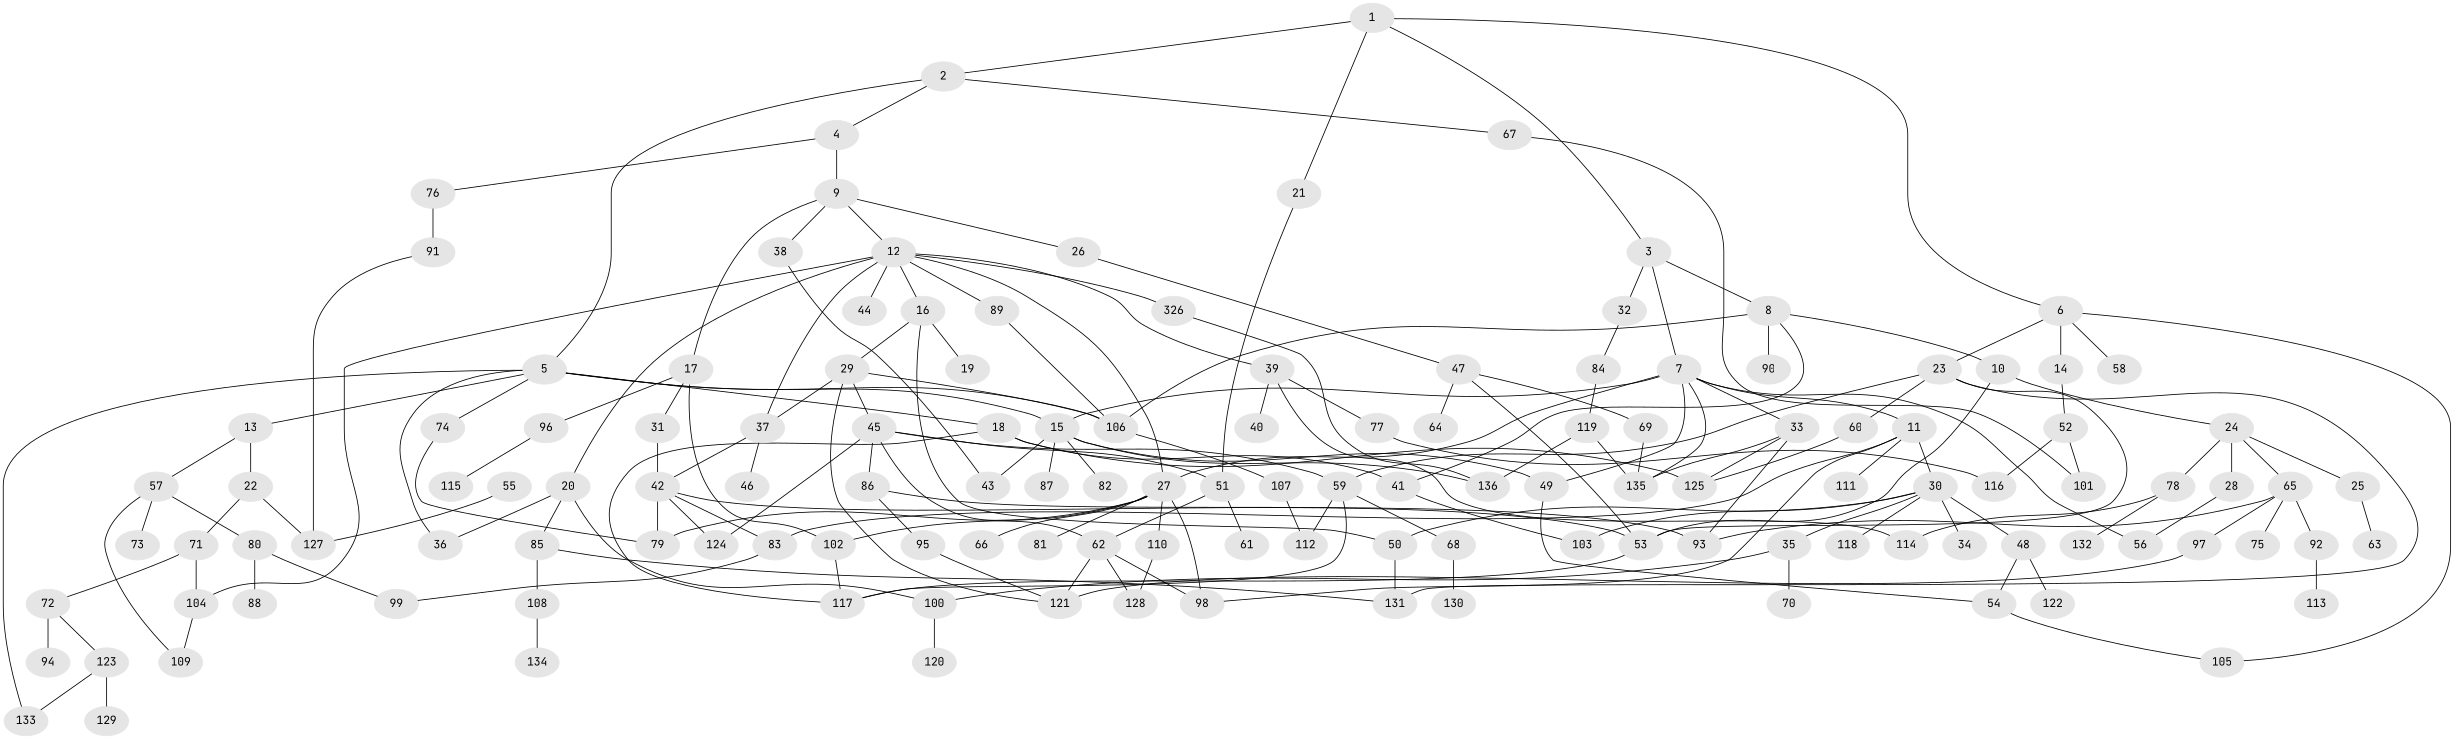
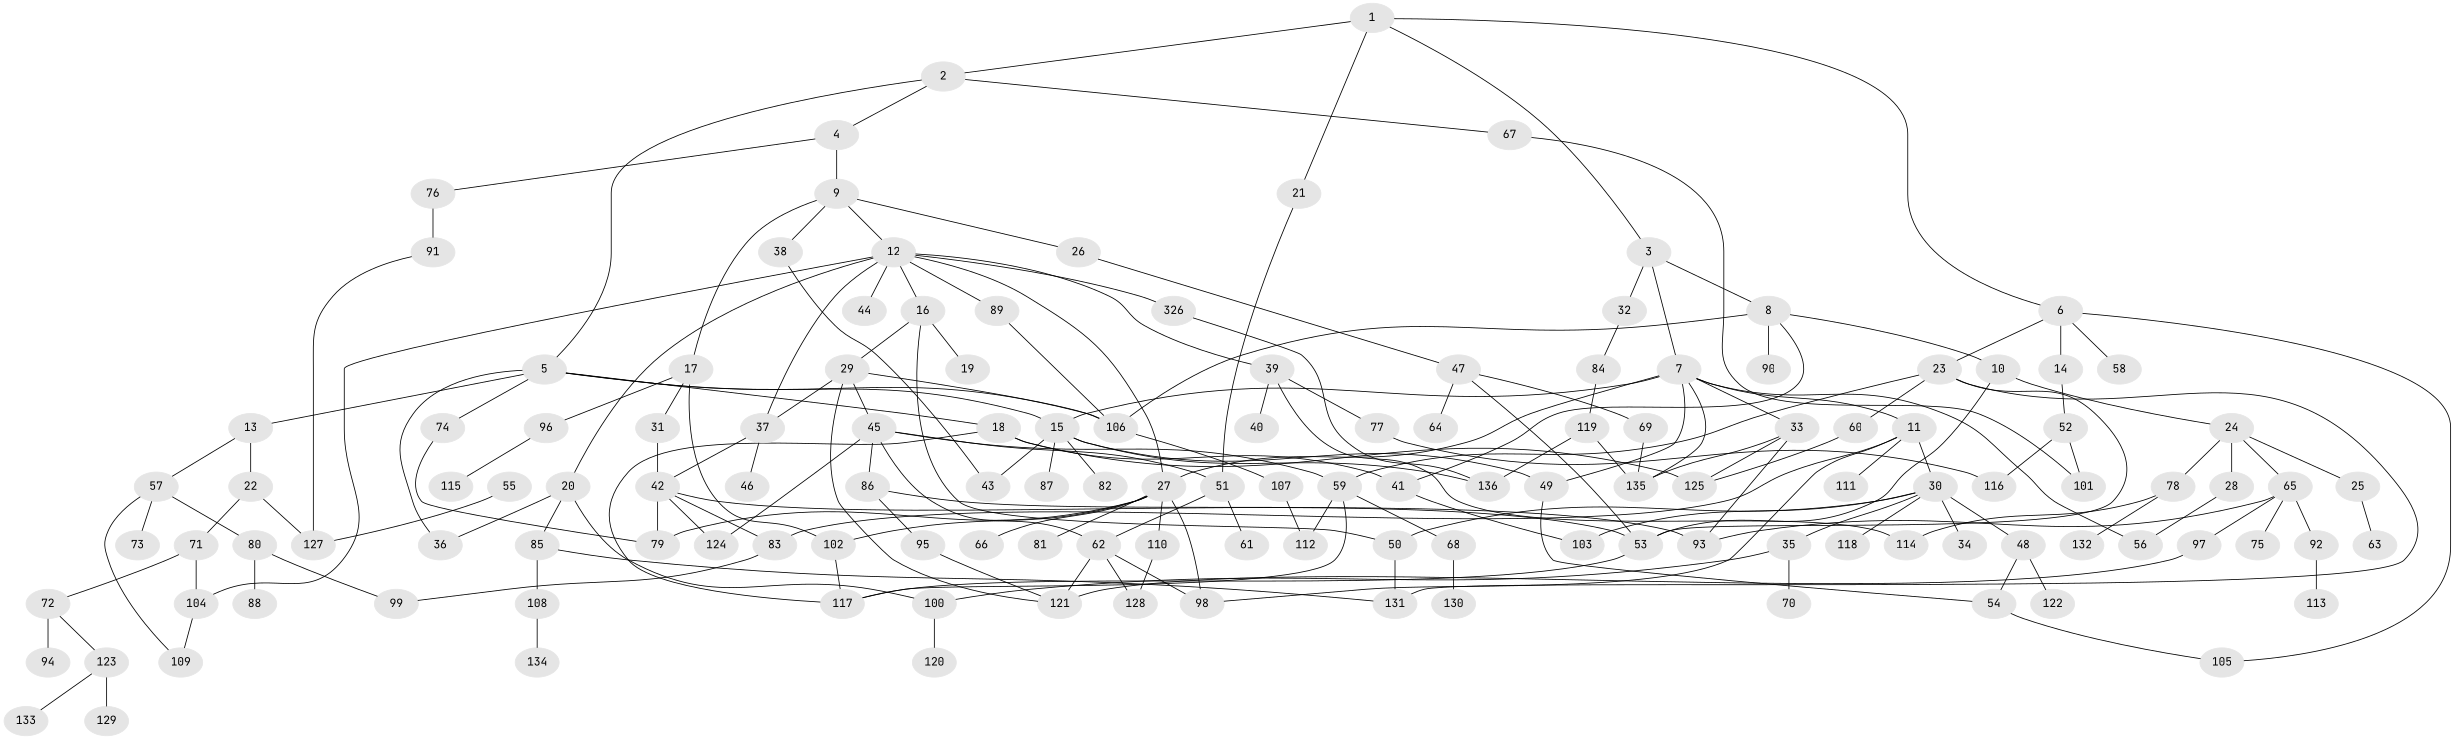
edge "5" -- "133": removed
